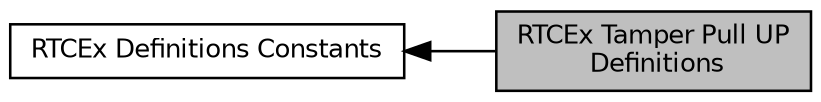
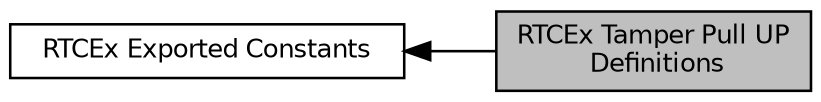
node "RTCEx Definitions Constants": label "RTCEx Definitions Constants" -> "RTCEx Exported Constants"
